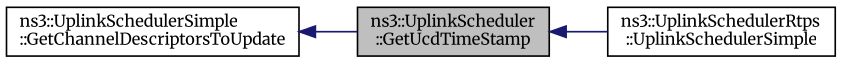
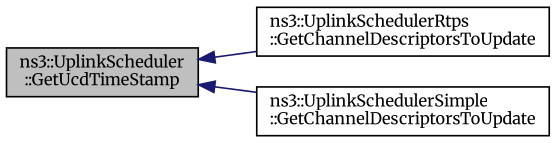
edge "ns3::UplinkScheduler ::GetUcdTimeStamp" -> "ns3::UplinkSchedulerSimple ::GetChannelDescriptorsToUpdate": reversed
node "ns3::UplinkSchedulerRtps ::UplinkSchedulerSimple": label "ns3::UplinkSchedulerRtps ::UplinkSchedulerSimple" -> "ns3::UplinkSchedulerRtps ::GetChannelDescriptorsToUpdate"
